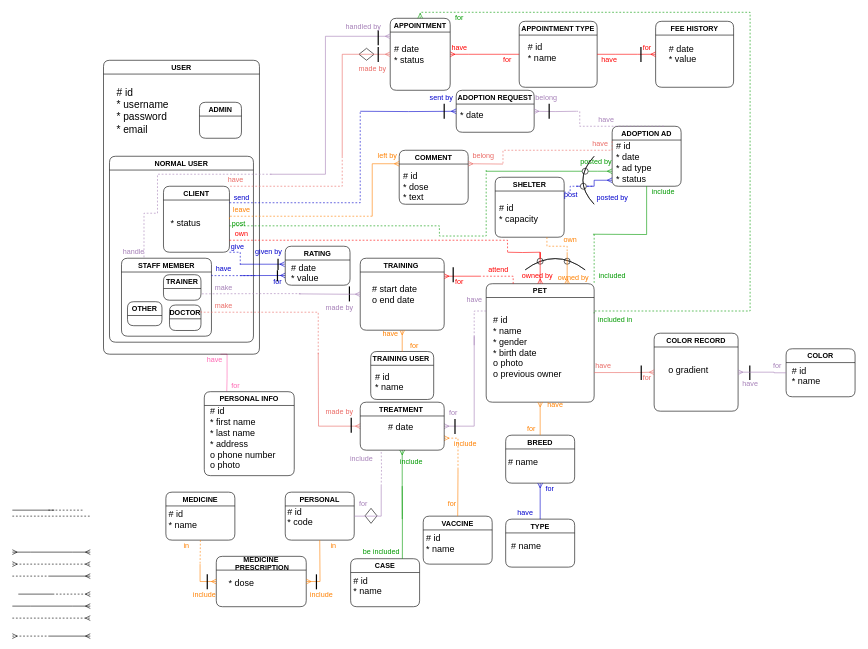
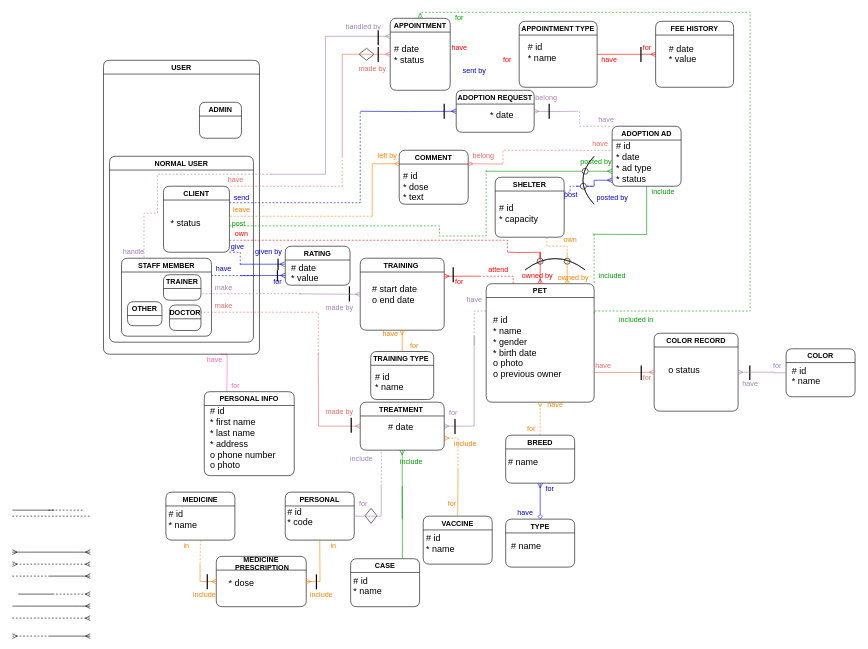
edge "APPOINTMENT TYPE" -> "APPOINTMENT": removed
node "sent by": moved (441, 98) -> (474, 71)
node "* date": moved (474, 114) -> (504, 114)
node "# id* username* password* email": removed
node "included in": moved (615, 320) -> (636, 320)
node "TRAINING USER": label "TRAINING USER" -> "TRAINING TYPE"
node "o gradient": label "o gradient" -> "o status"
edge "BREED" -> "PET": style solid -> dashed
edge "TYPE" -> "BREED": arrowhead none -> diamond
node "be included": removed
